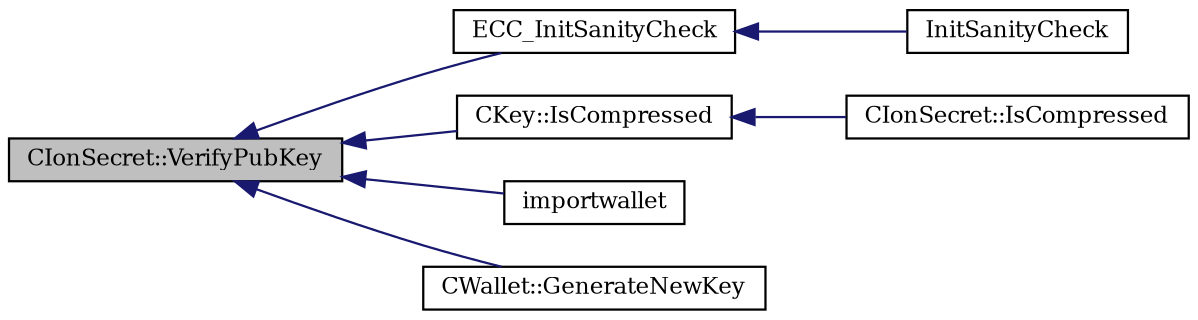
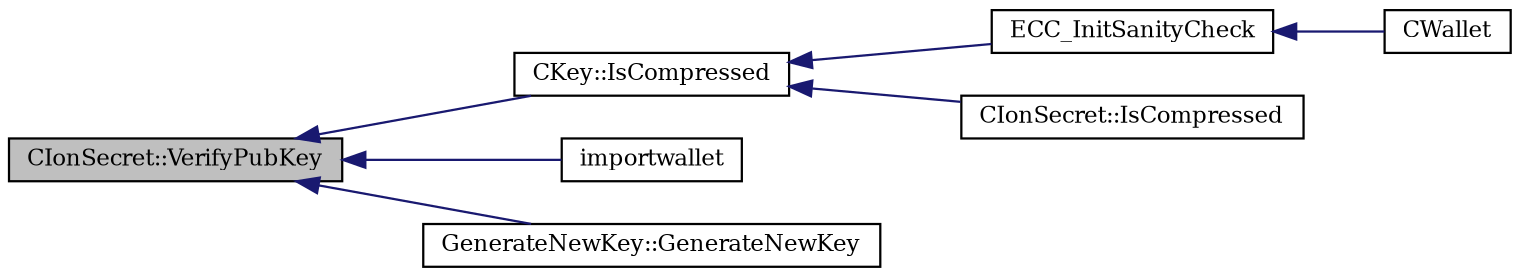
node "InitSanityCheck": label "InitSanityCheck" -> "CWallet"
edge "ECC_InitSanityCheck" -> "CIonSecret::VerifyPubKey": now "ECC_InitSanityCheck" -> "CKey::IsCompressed"
node "CWallet::GenerateNewKey": label "CWallet::GenerateNewKey" -> "GenerateNewKey::GenerateNewKey"
